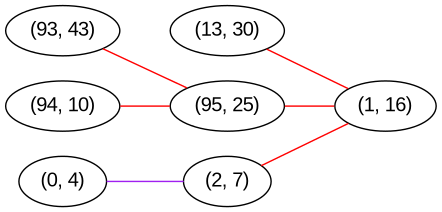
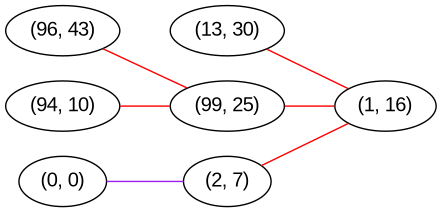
node "(93, 43)": label "(93, 43)" -> "(96, 43)"
node "(95, 25)": label "(95, 25)" -> "(99, 25)"
node "(0, 4)": label "(0, 4)" -> "(0, 0)"
